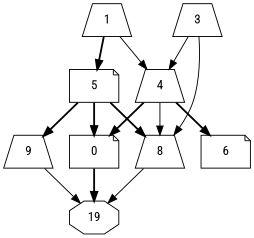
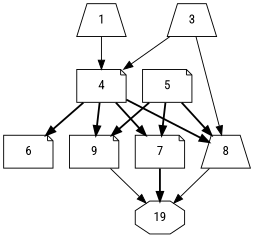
edge "1" -> "5": removed
node "4": shape trapezium -> note
edge "4" -> "9": added
edge "4" -> "8": style solid -> bold
node "9": shape trapezium -> note
node "0": label "0" -> "7"
